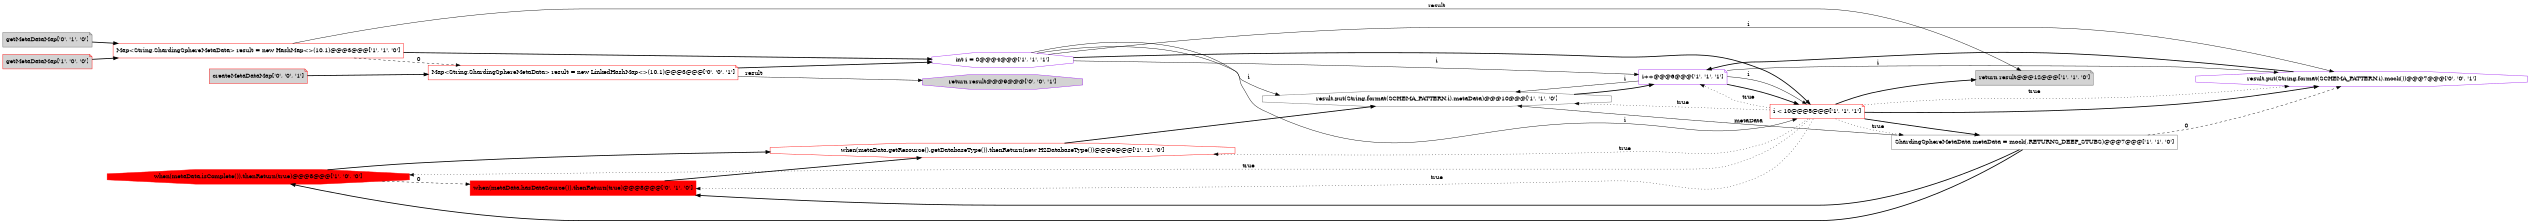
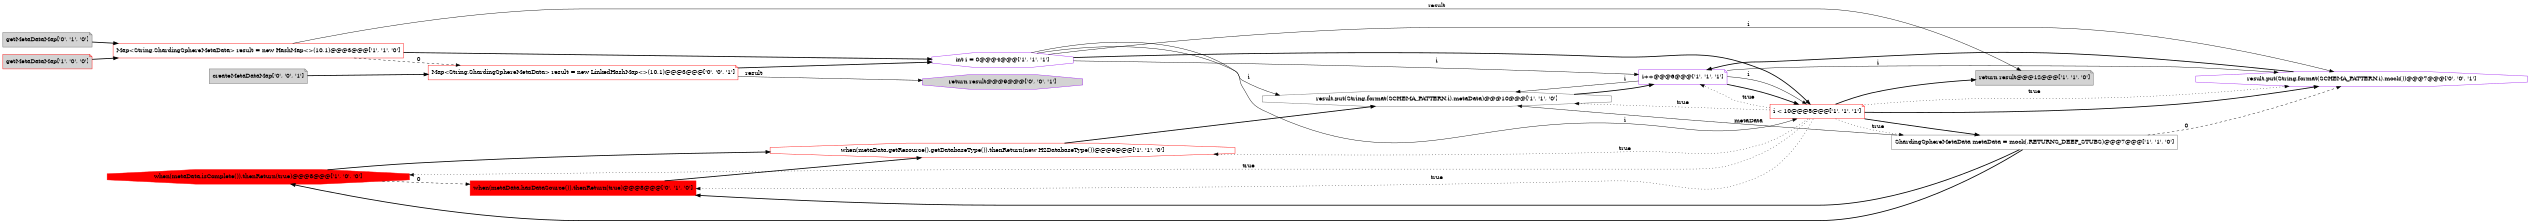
node "createMetaDataMap['0', '0', '1']": color red -> gray40
